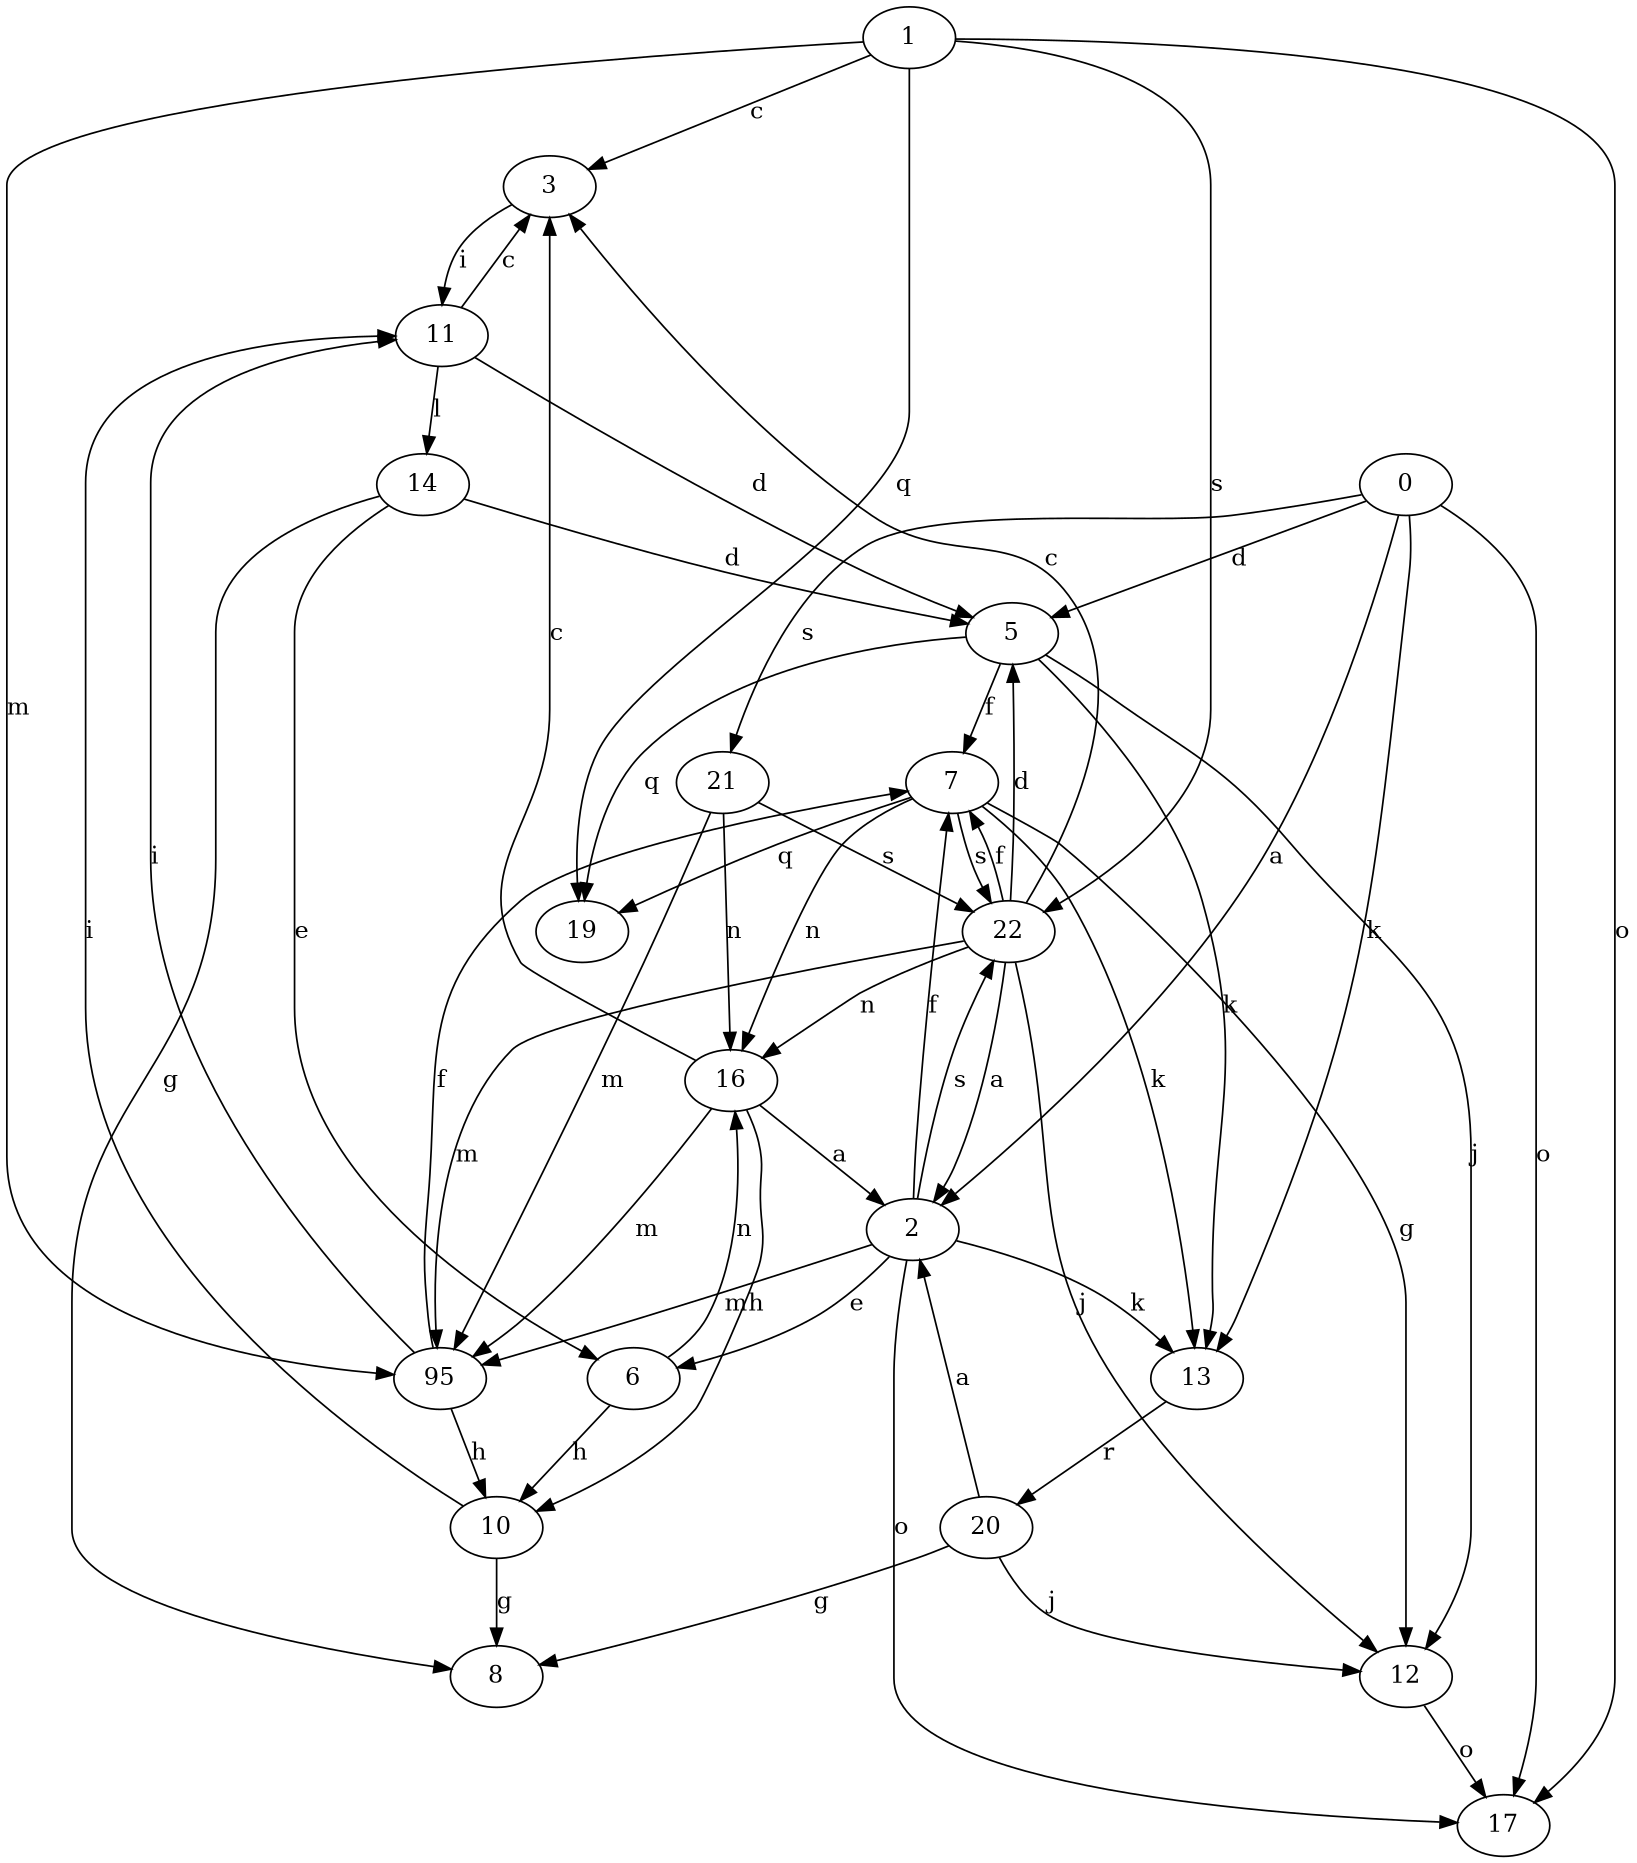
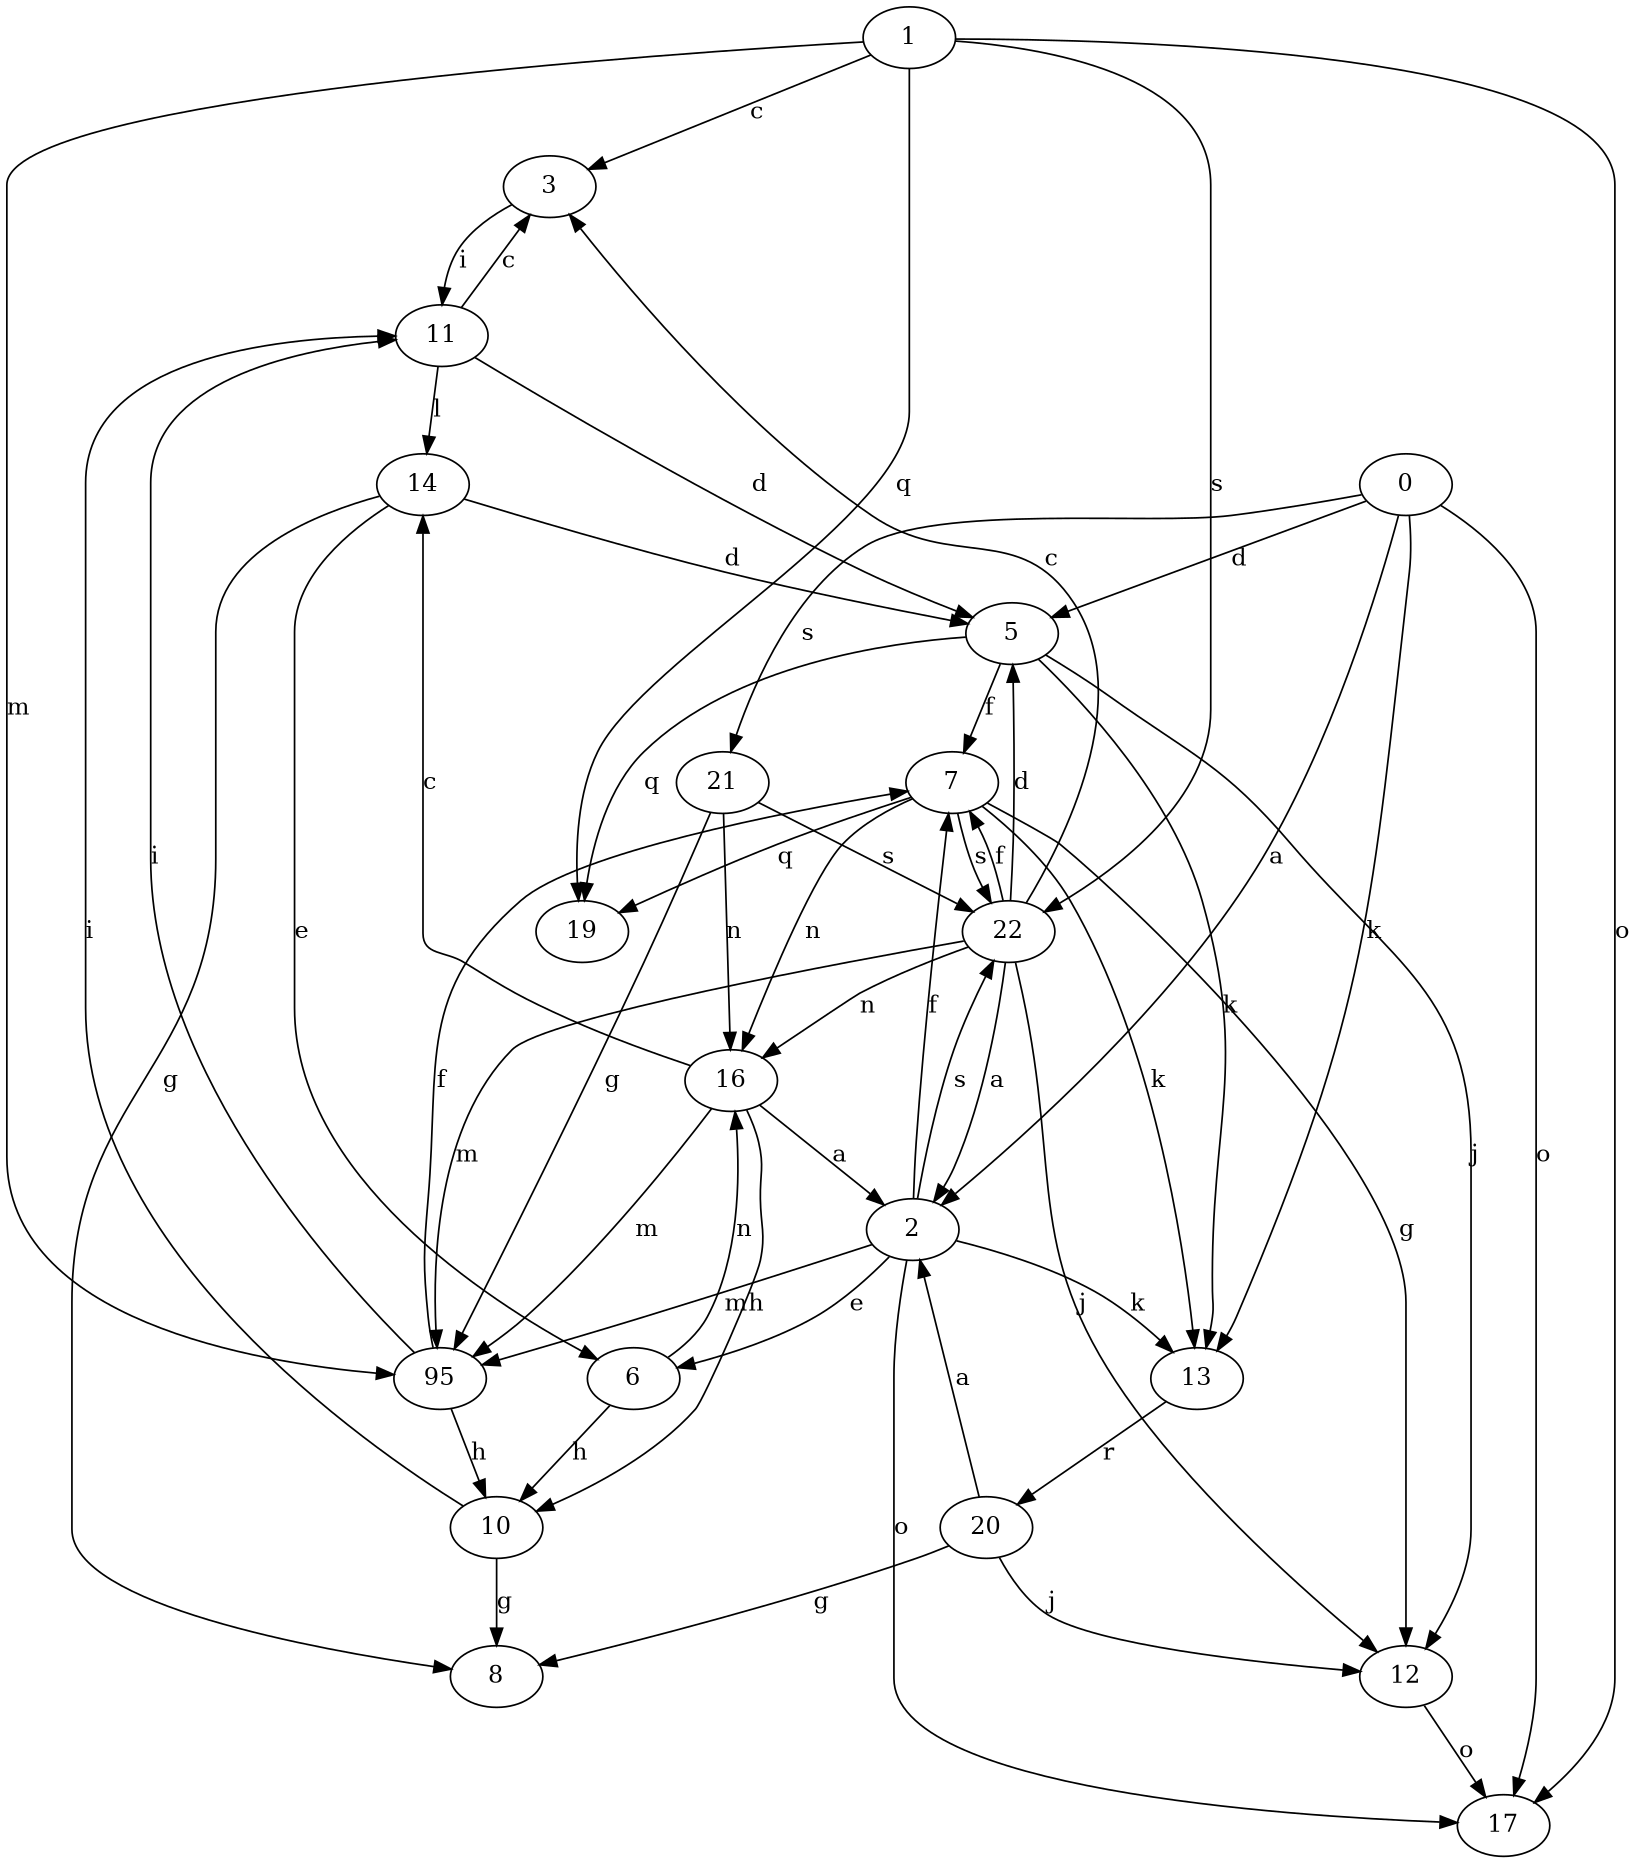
edge "16" -> "3": now "16" -> "14"
edge "21" -> "95": label "m" -> "g"
